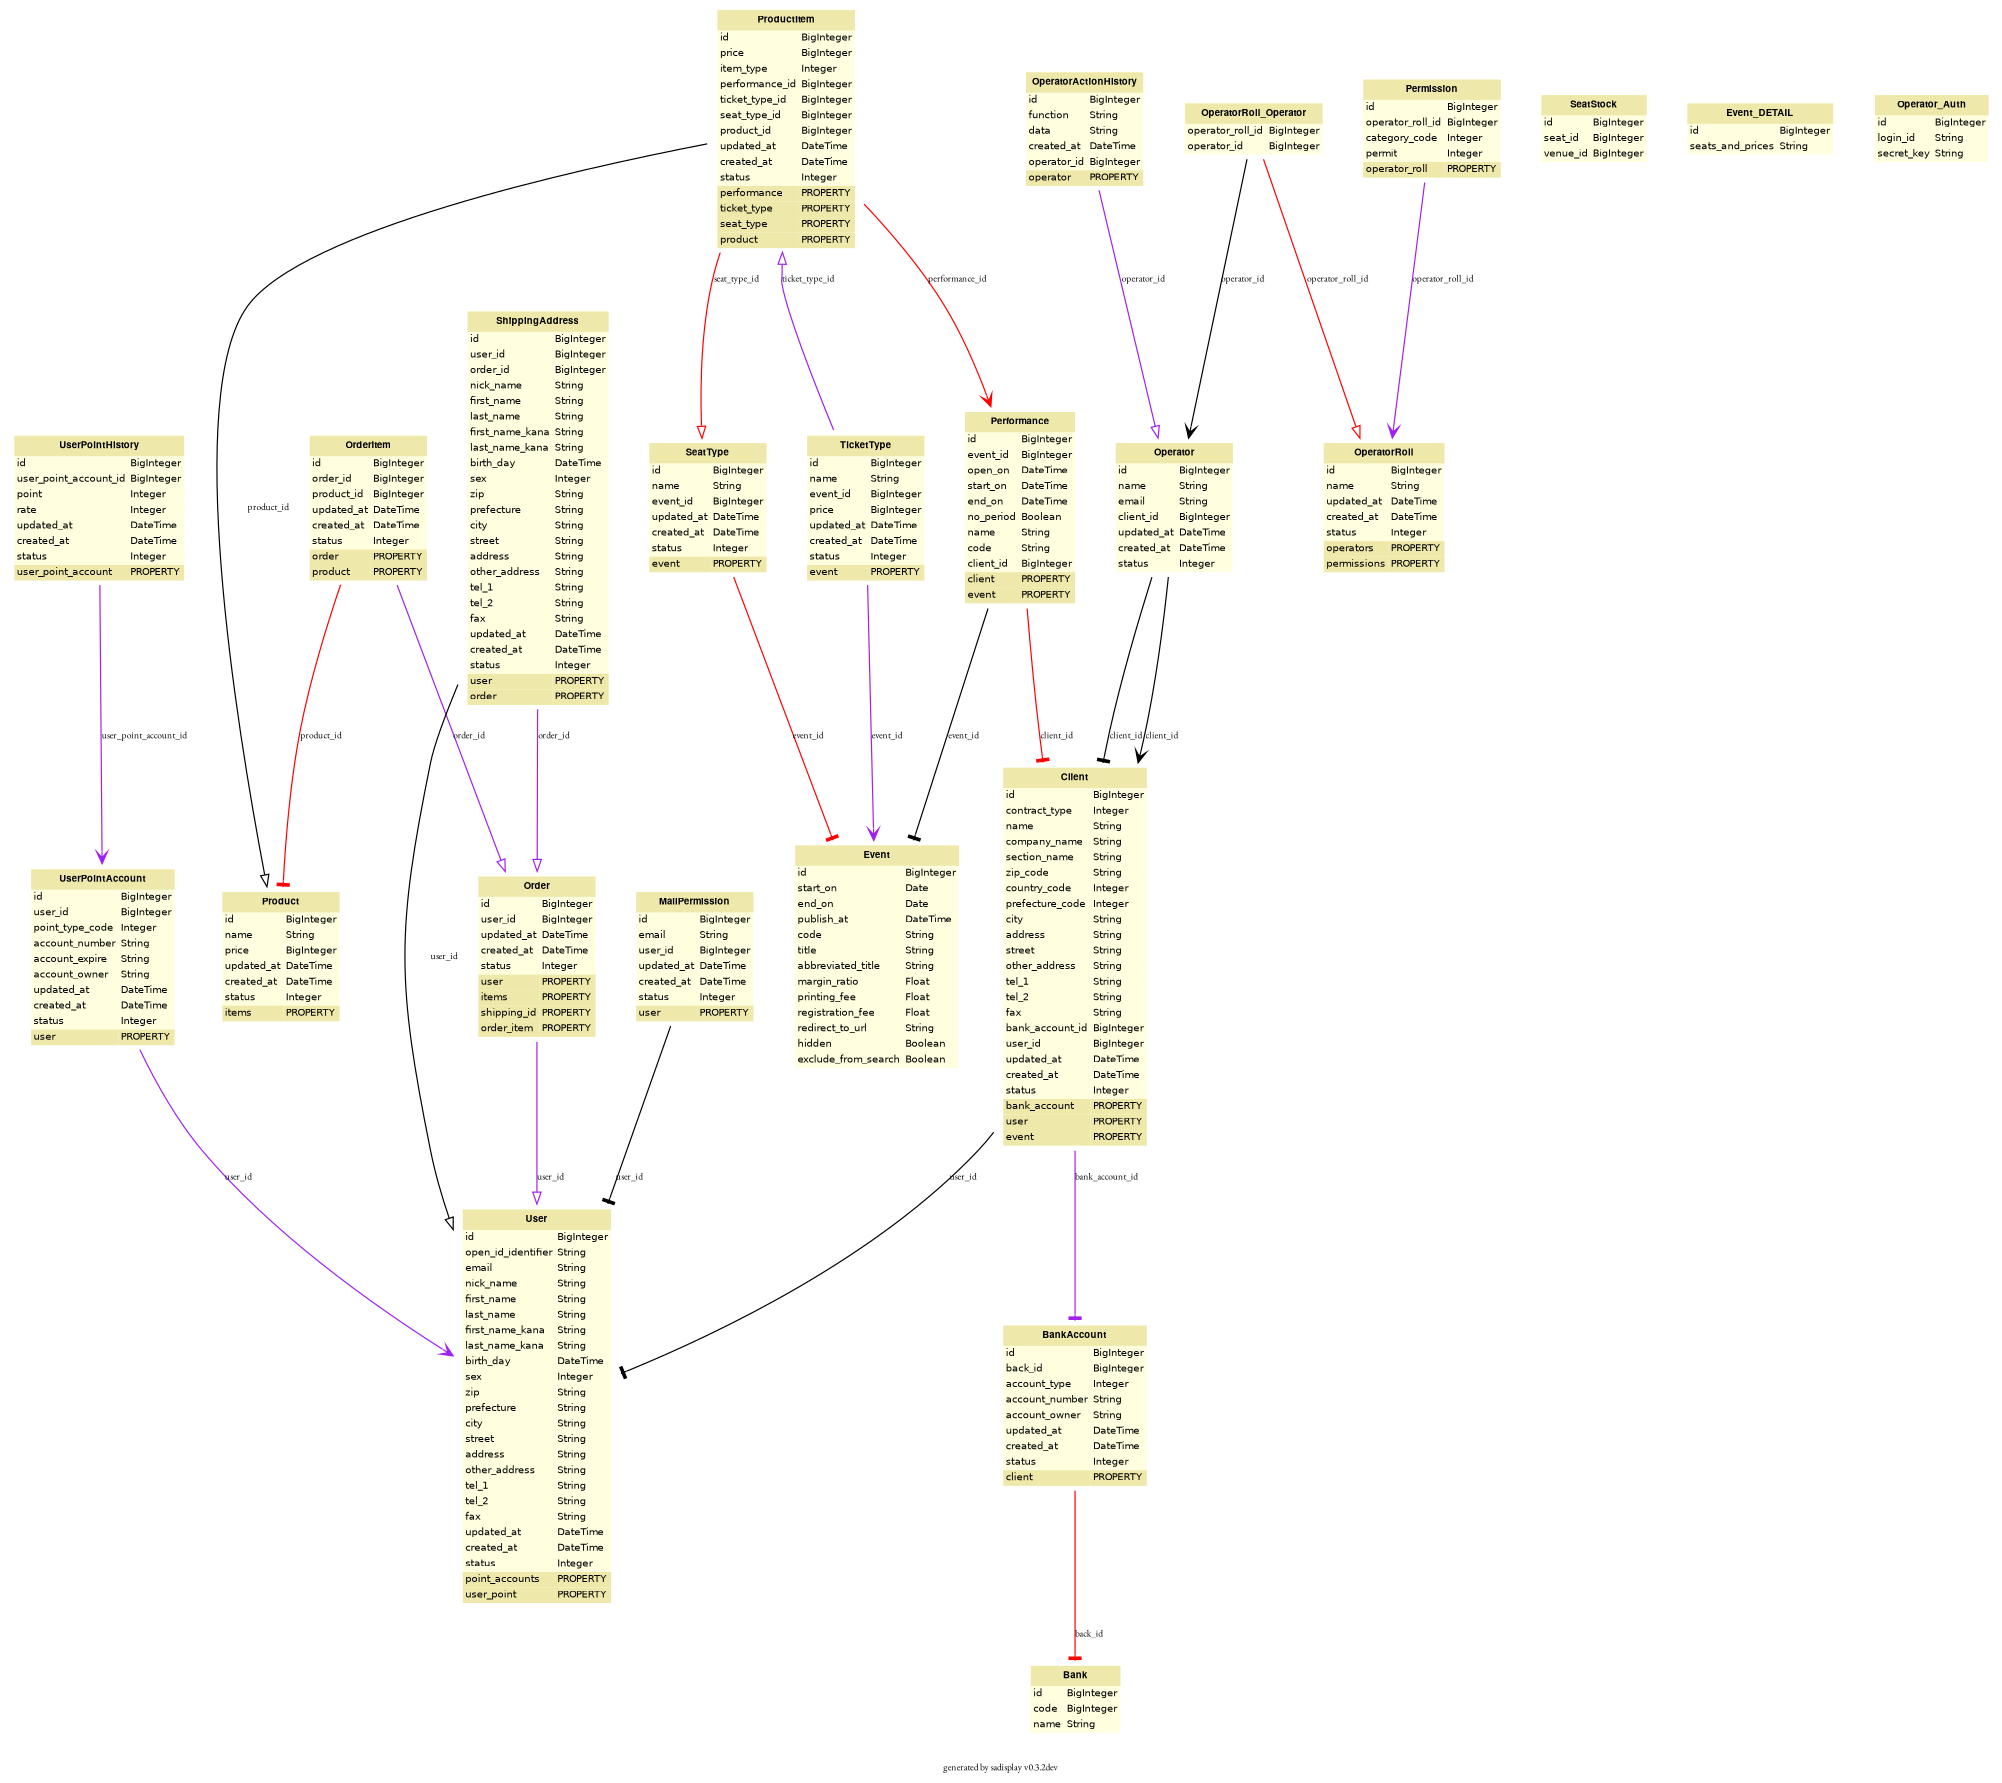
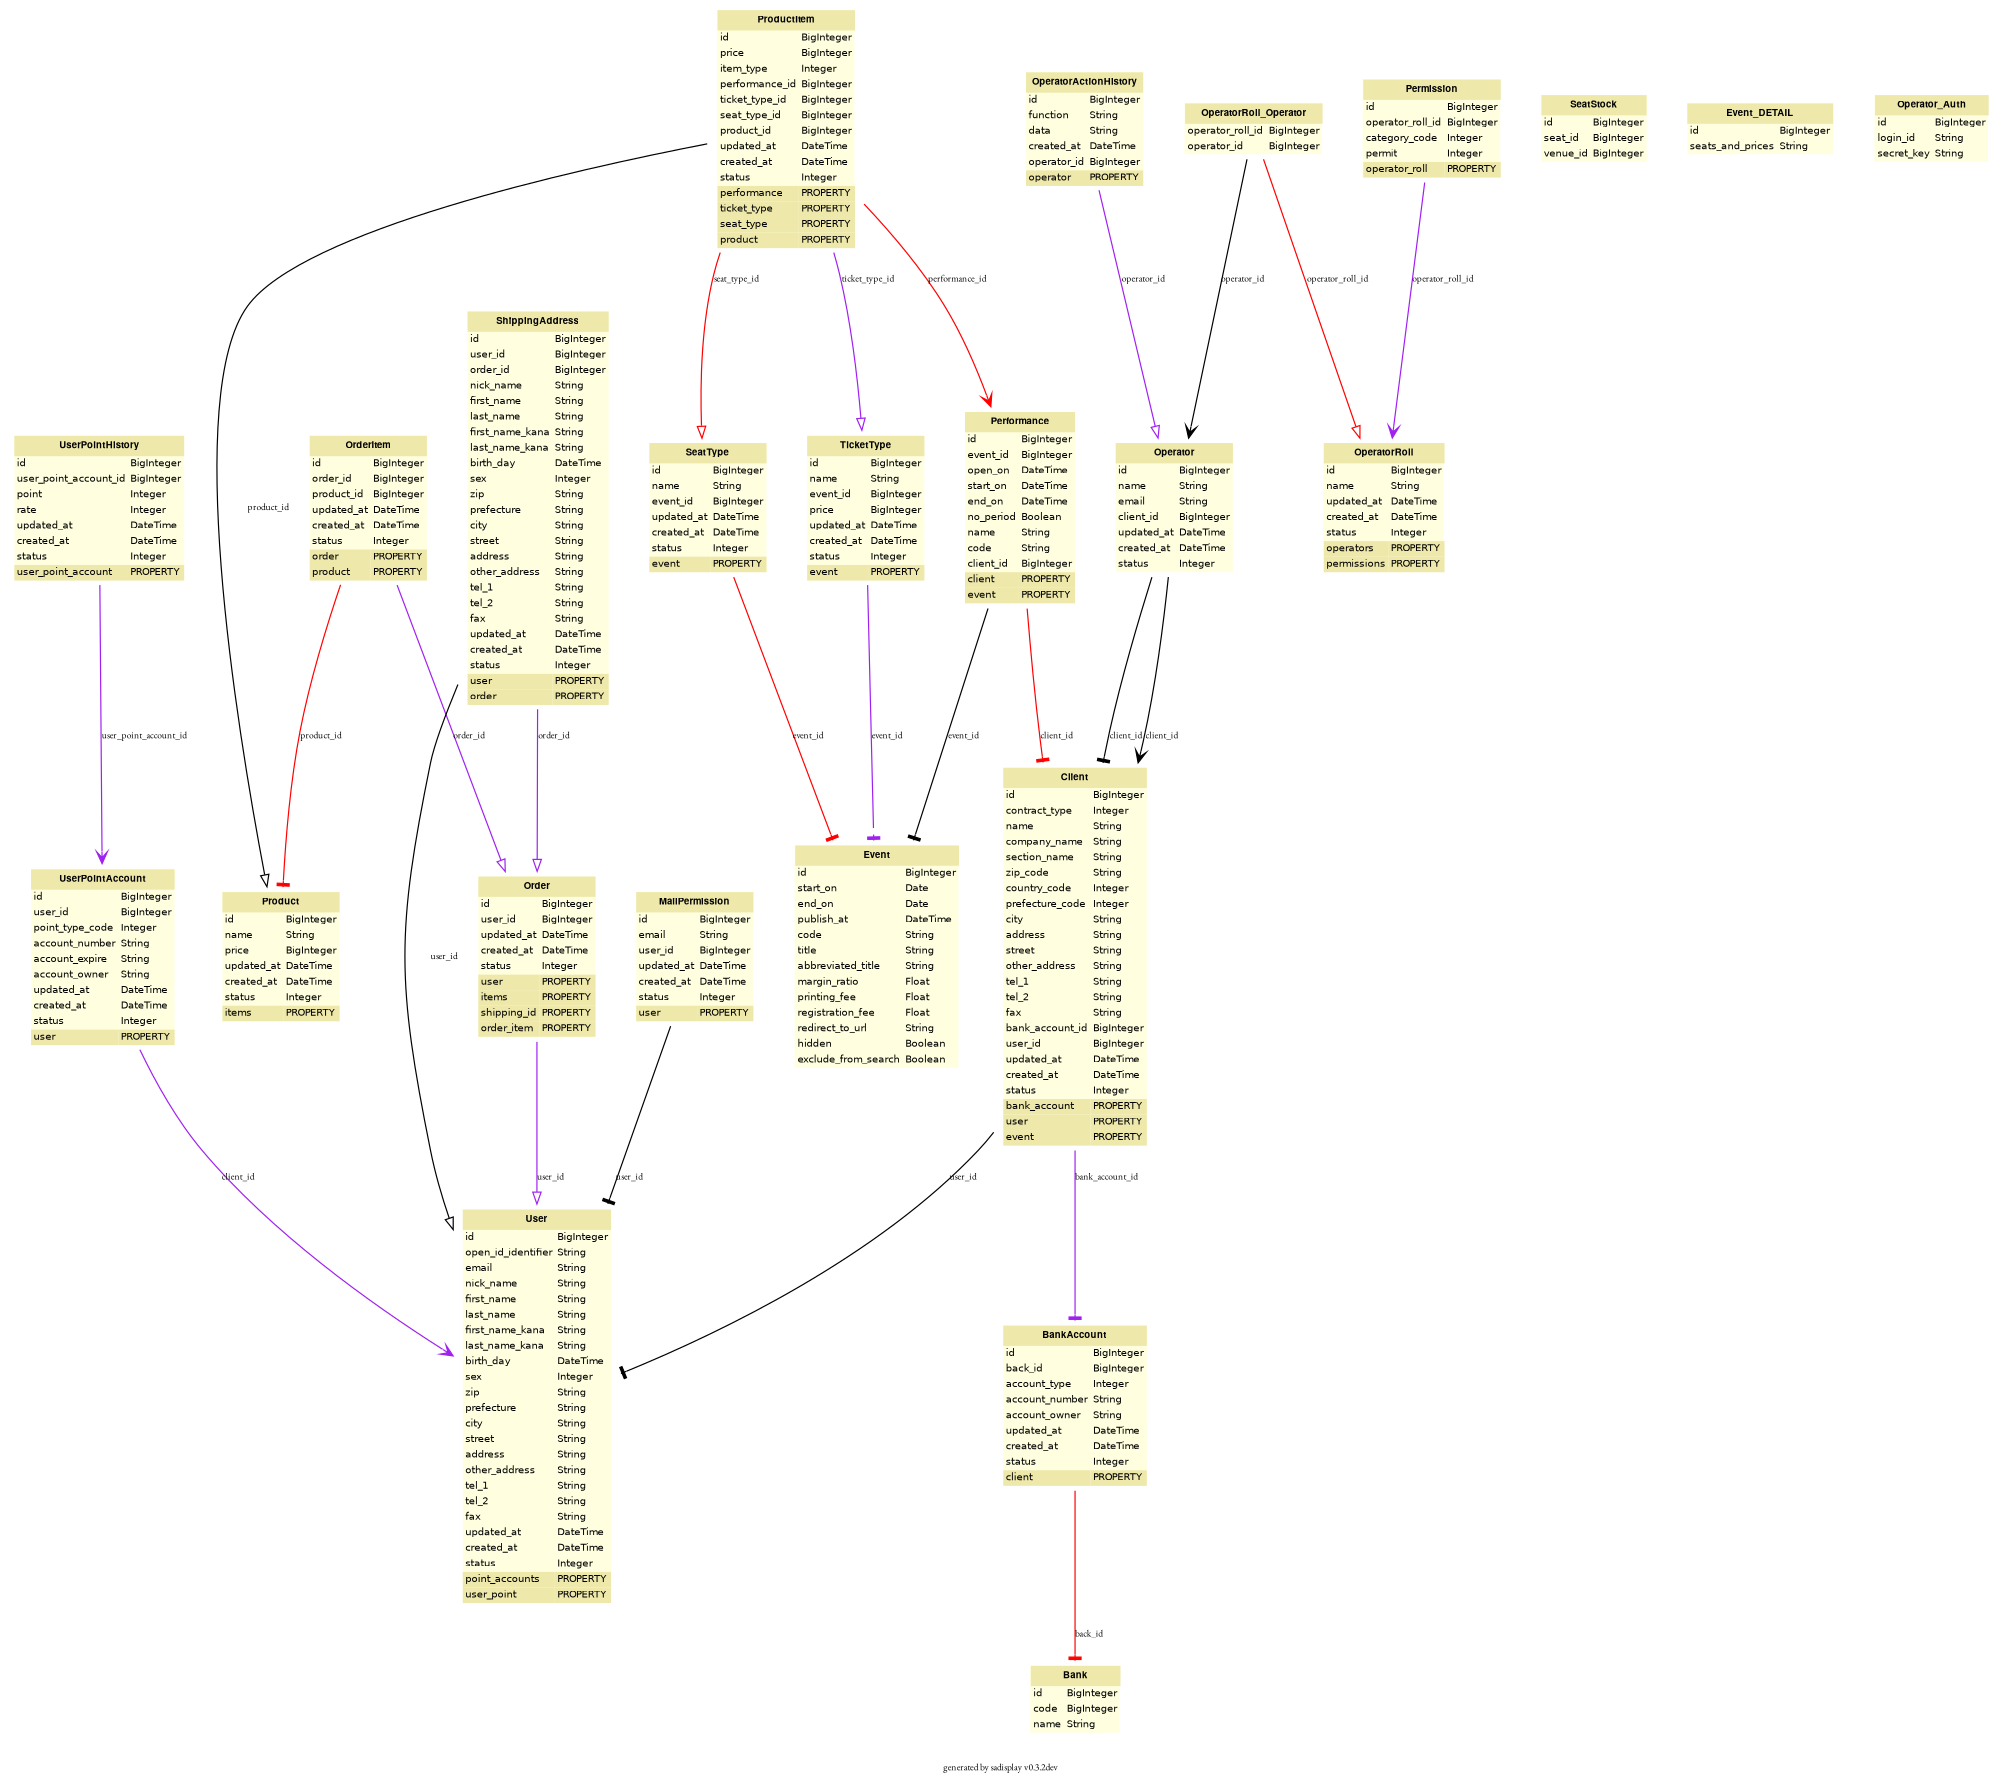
edge "TicketType" -> "ProductItem": reversed
edge "TicketType" -> "Event": arrowhead vee -> tee
edge "UserPointAccount" -> "User": label "user_id" -> "client_id"
